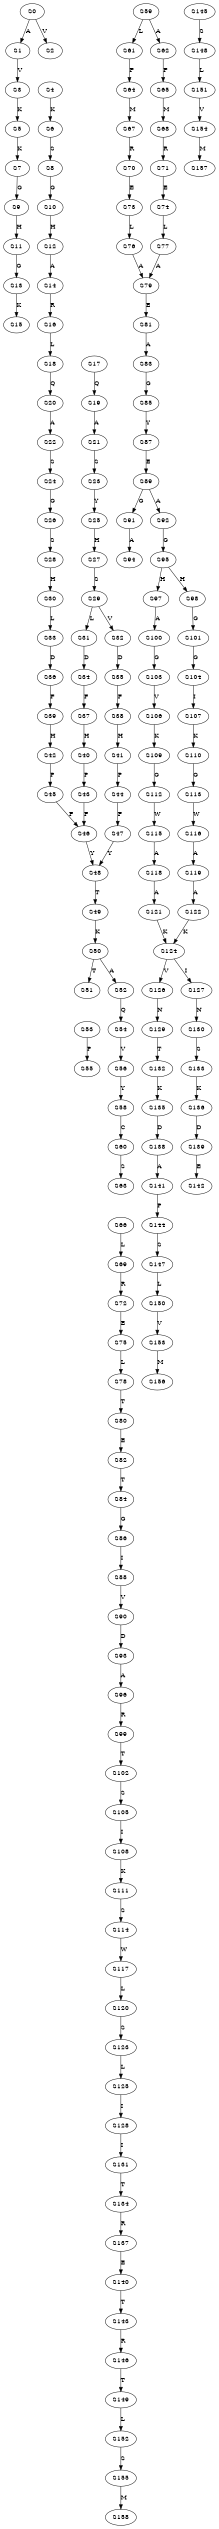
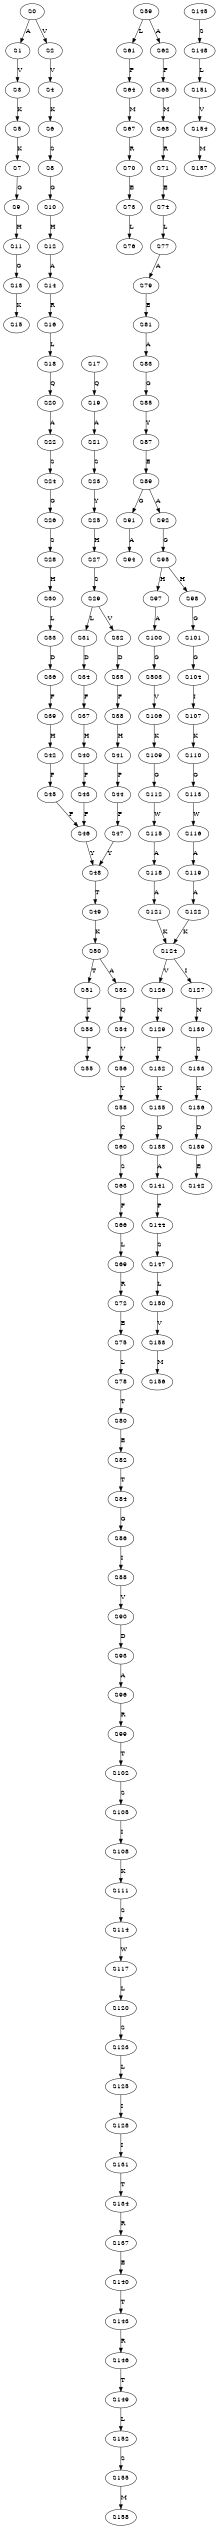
edge "S2" -> "S4": added, label "V"
edge "S76" -> "S79": removed, label "A"
node "S103": label "S103" -> "S503"
edge "S51" -> "S53": added, label "T"
edge "S63" -> "S66": added, label "F"
